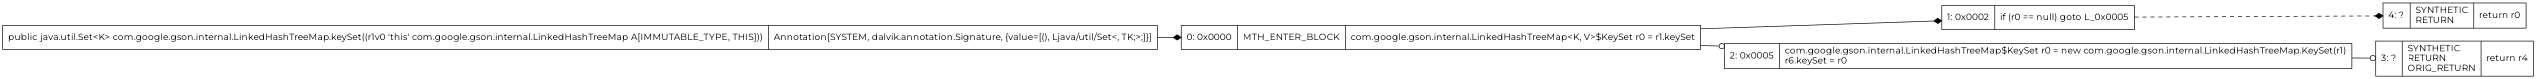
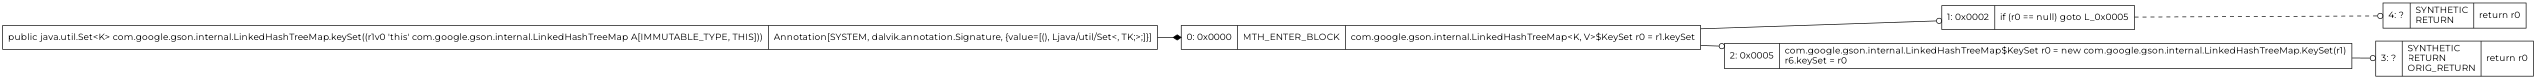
edge "1: 0x0002" -> "4: ?": arrowhead diamond -> odot
edge "0: 0x0000" -> "1: 0x0002": arrowhead diamond -> odot
node "3: ?": text "return r4" -> "return r0"
